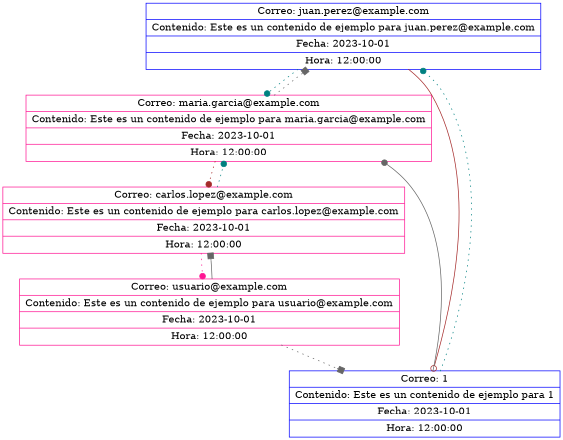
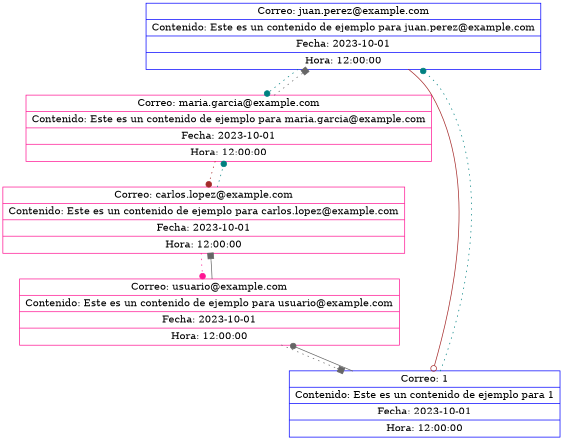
edge "Correo: 1" -> "Correo: maria.garcia@example.com": now "Correo: 1" -> "Correo: usuario@example.com"
